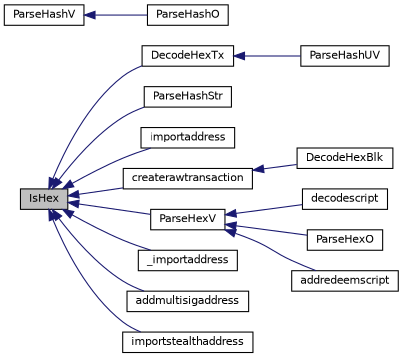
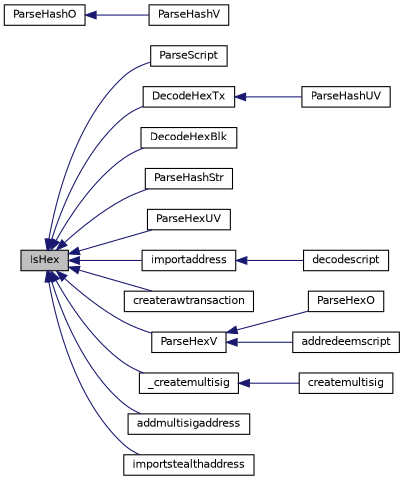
edge "ParseHashO" -> "ParseHashV": reversed
node "ParseScript": added
edge "DecodeHexBlk" -> "createrawtransaction": now "DecodeHexBlk" -> "IsHex"
edge "decodescript" -> "ParseHexV": now "decodescript" -> "importaddress"
node "ParseHexUV": added
node "_importaddress": label "_importaddress" -> "_createmultisig"
node "createmultisig": added
